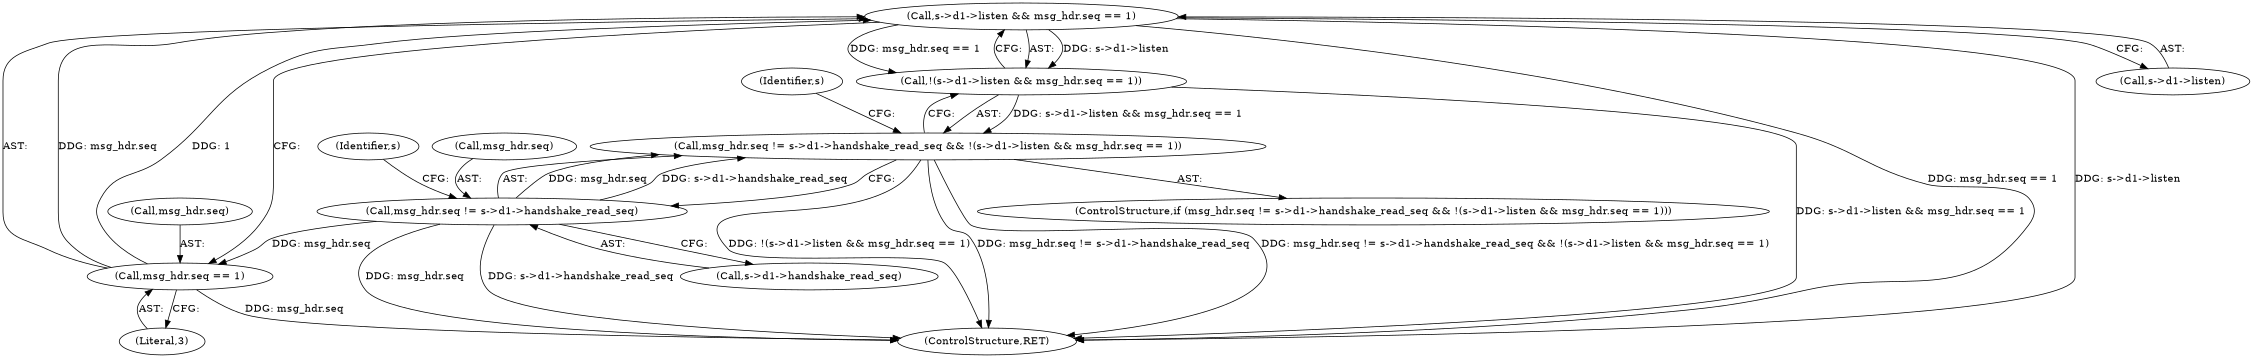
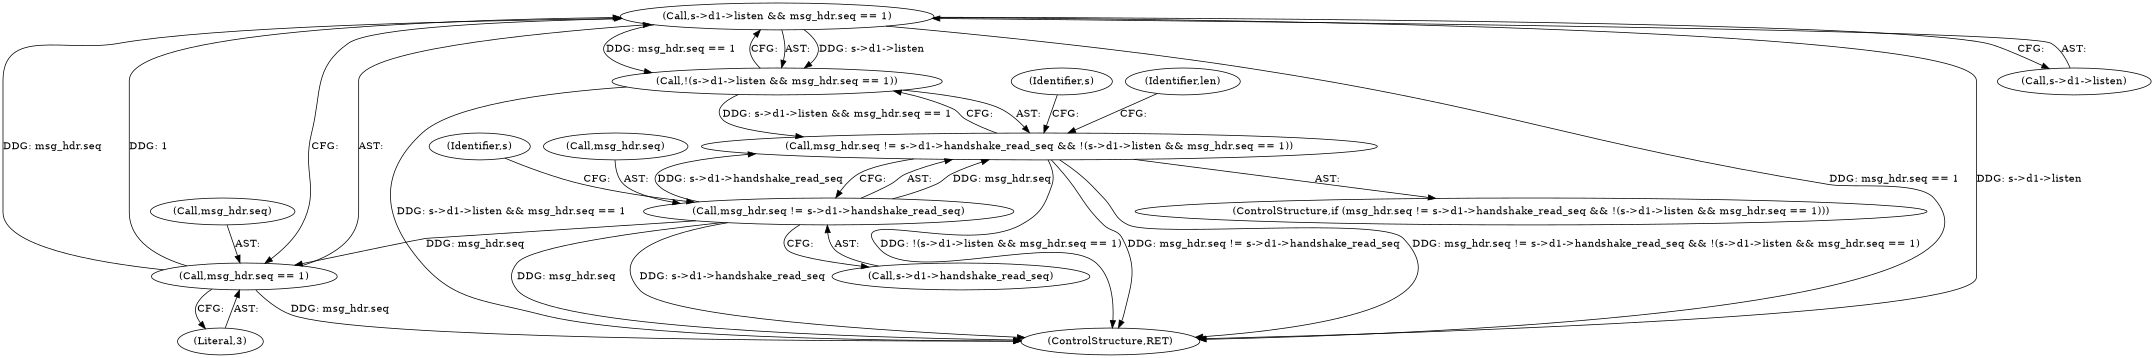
node "(Identifier,len)": added
